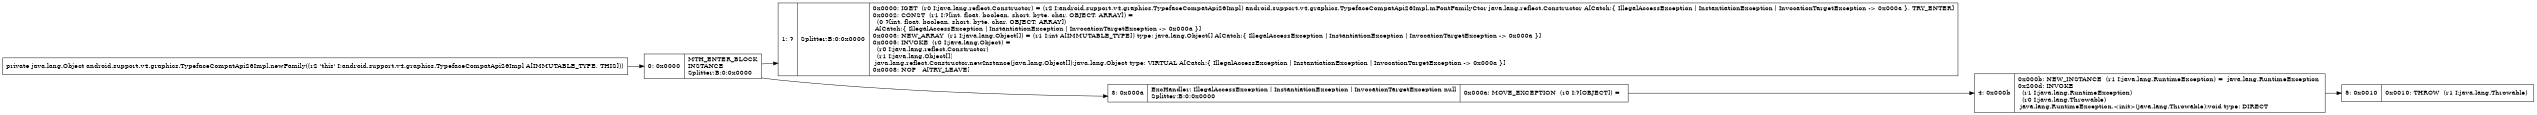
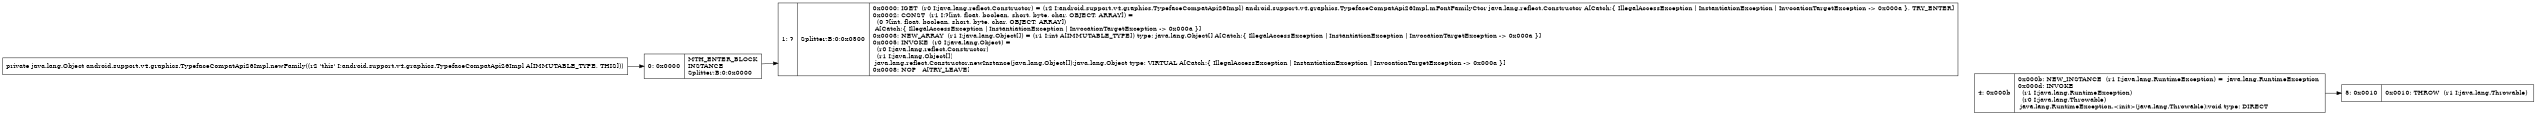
node "1: ?": text "Splitter:B:0:0x0000" -> "Splitter:B:0:0x0500"
node "4: 0x000b": text "0x200d: INVOKE" -> "0x000d: INVOKE"
node "3: 0x000a": removed
